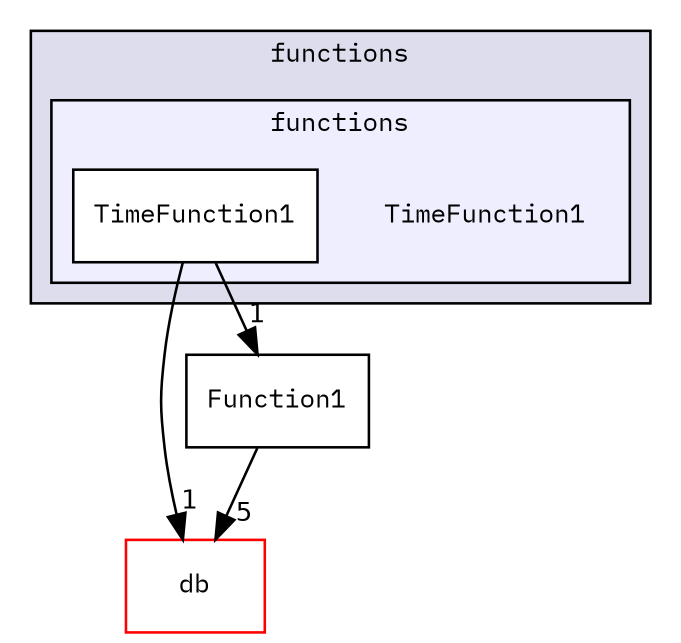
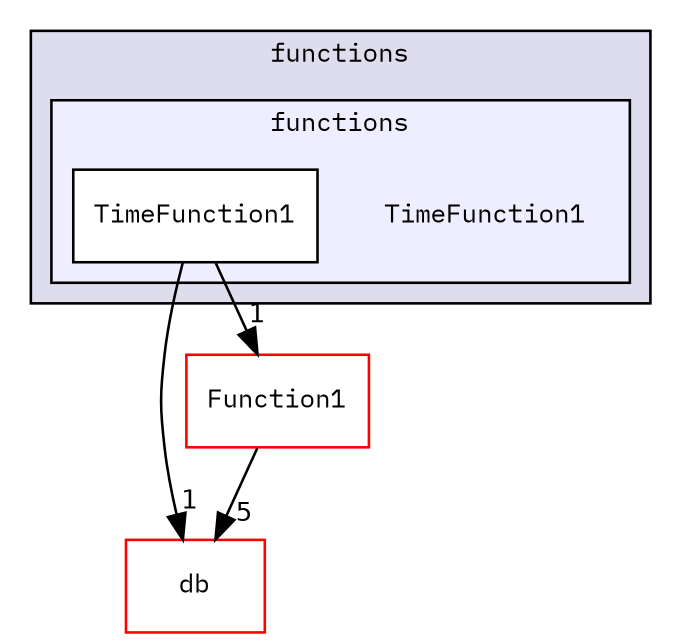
node "Function1": color black -> red
